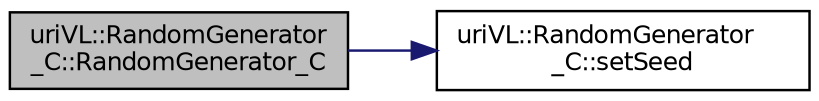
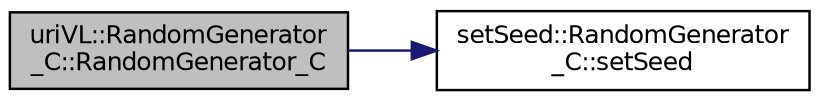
node "uriVL::RandomGenerator _C::setSeed": label "uriVL::RandomGenerator _C::setSeed" -> "setSeed::RandomGenerator _C::setSeed"
